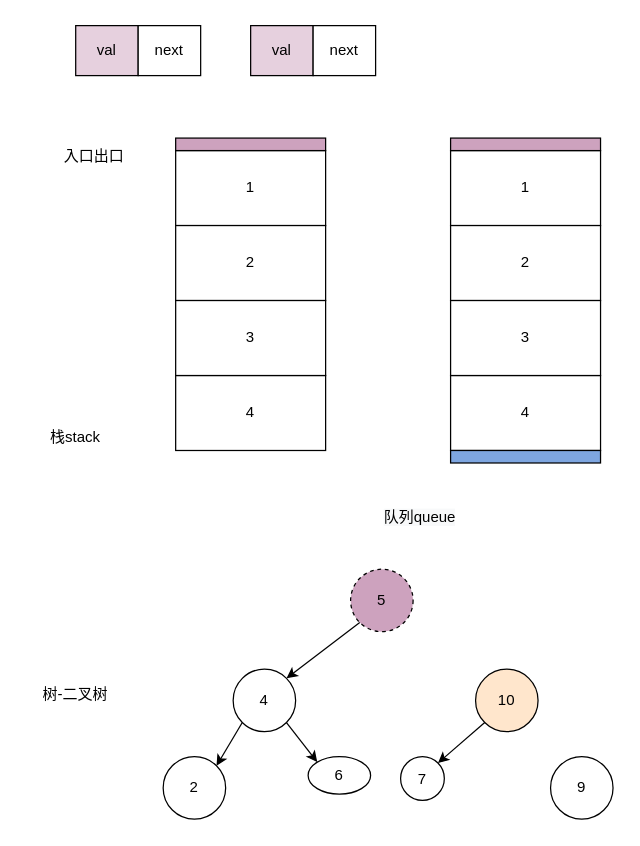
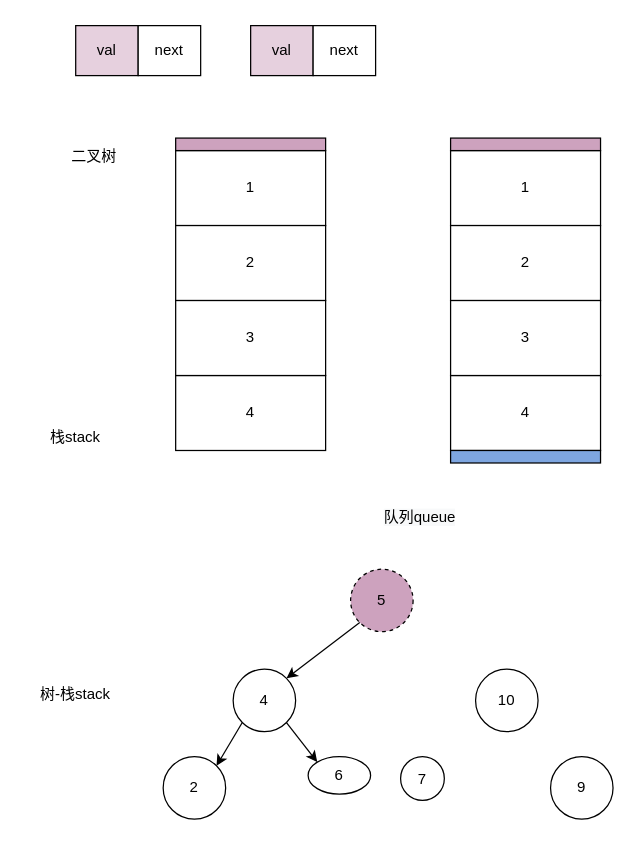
node "入口出口": label "入口出口" -> "二叉树"
node "树-二叉树": label "树-二叉树" -> "树-栈stack"
node "10": fillcolor #ffe6cc -> #ffffff
edge "10" -> "7": removed
